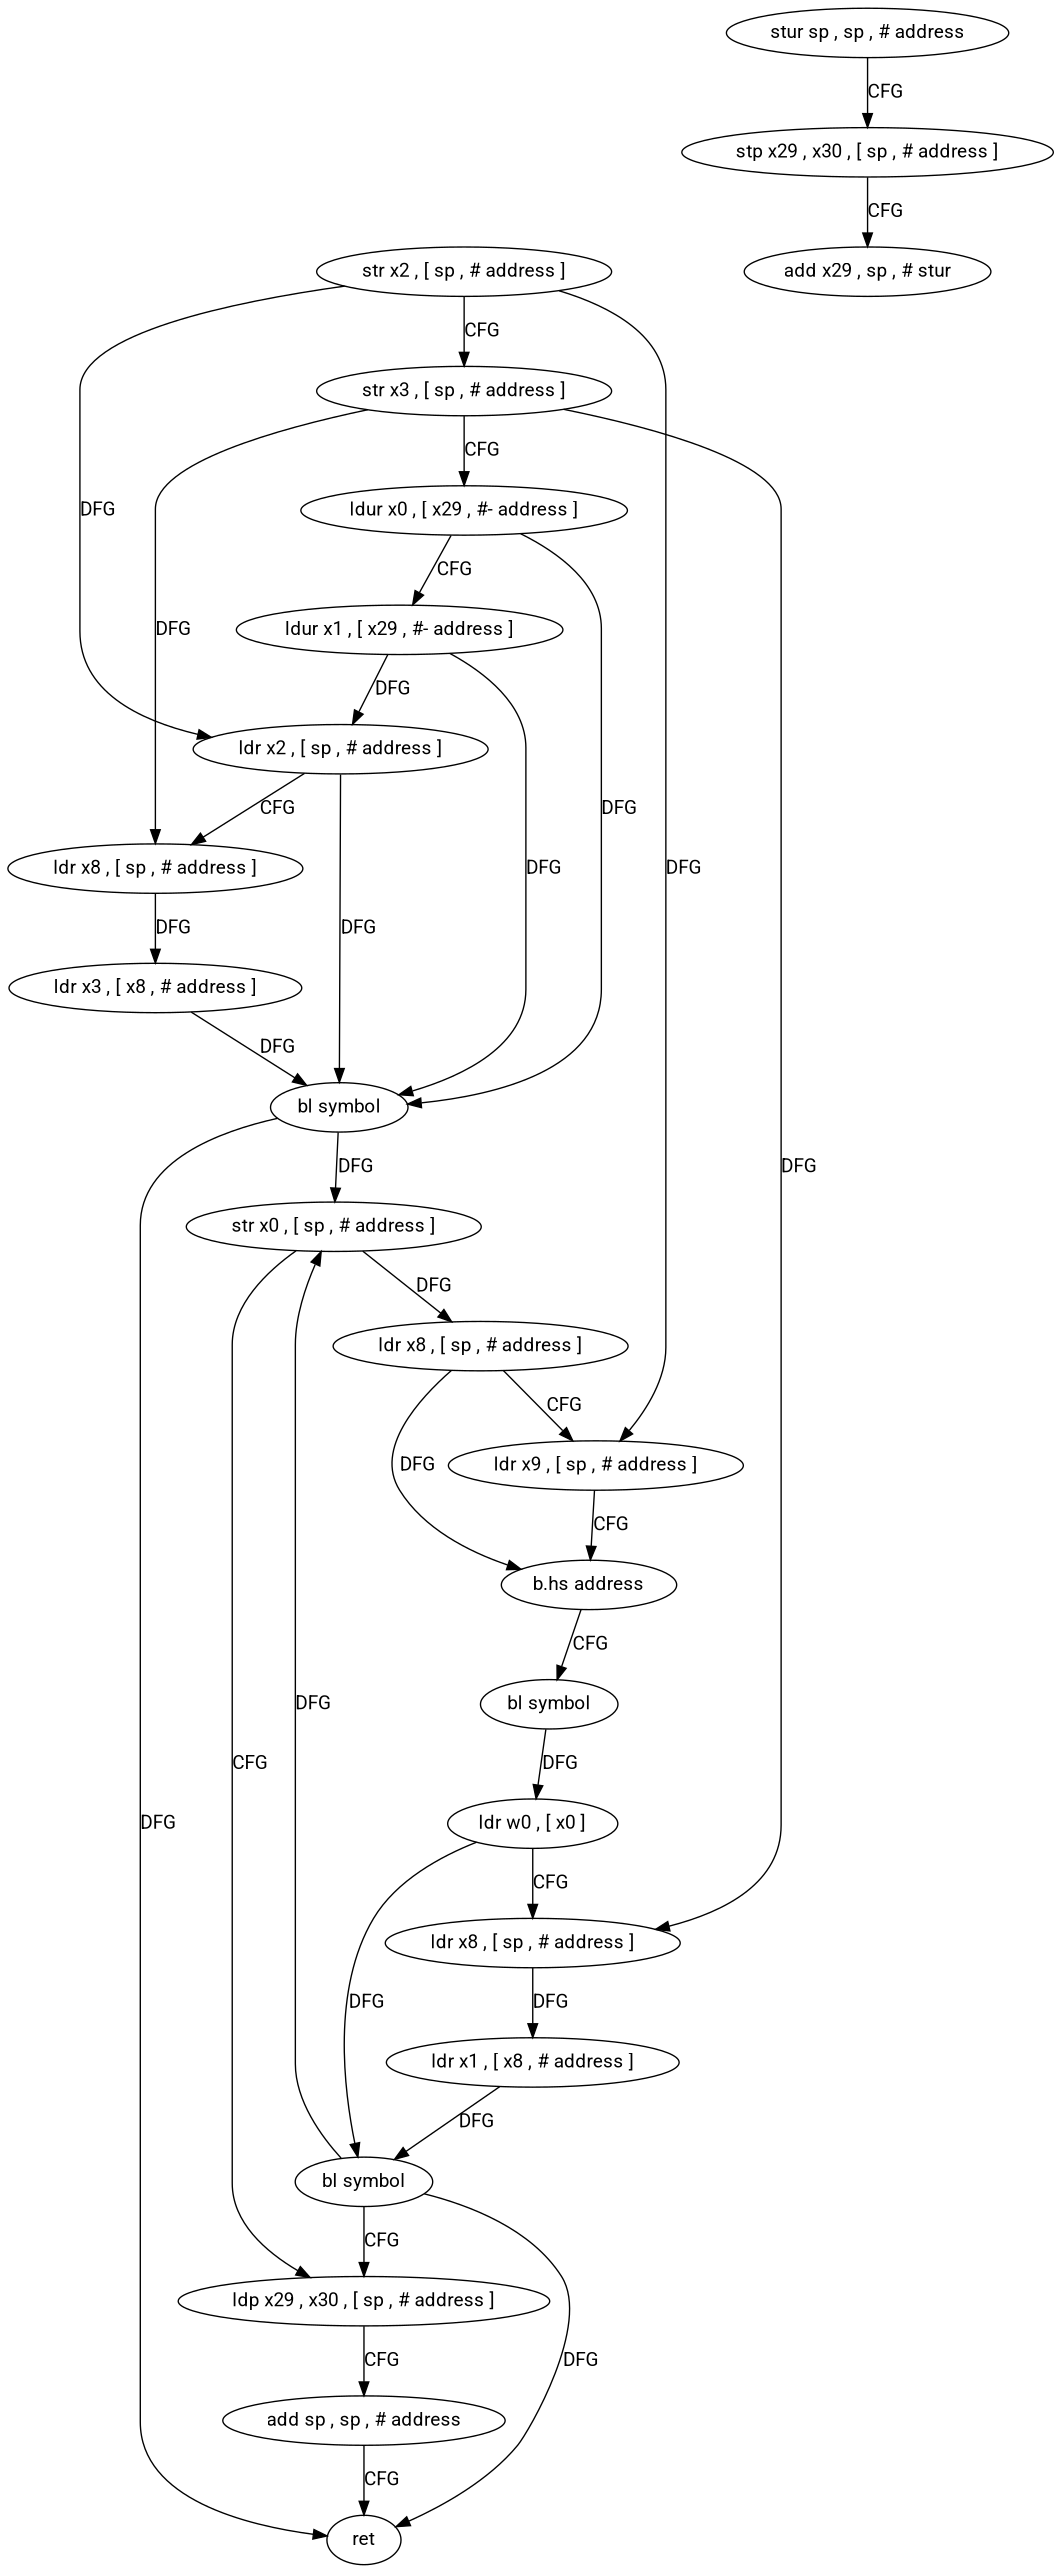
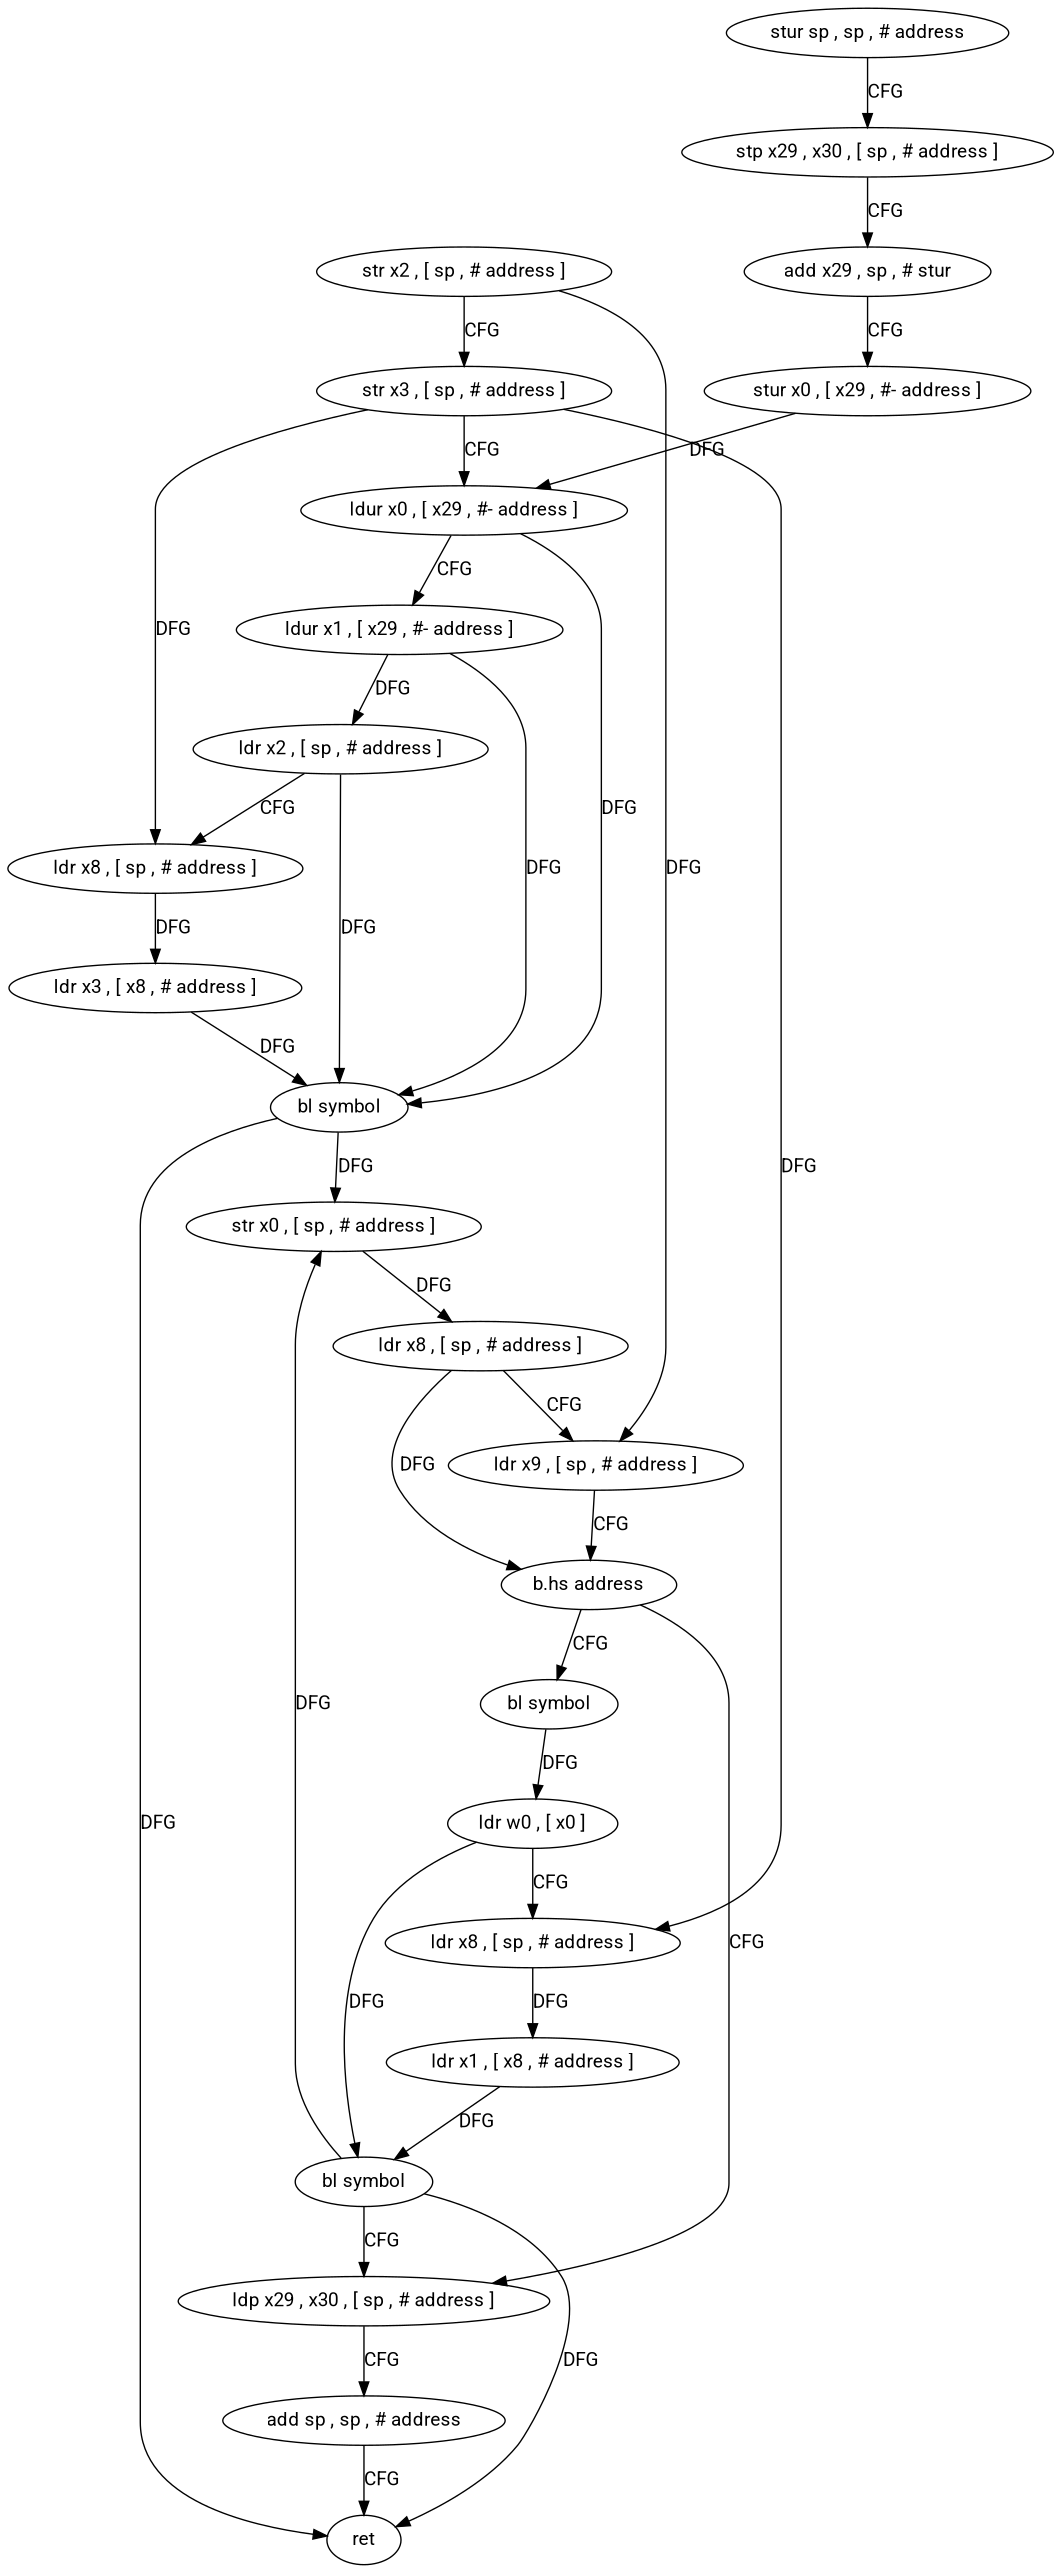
node "stur x0 , [ x29 , #- address ]": added
edge "str x2 , [ sp , # address ]" -> "ldr x2 , [ sp , # address ]": removed, label "DFG"
edge "str x0 , [ sp , # address ]" -> "ldp x29 , x30 , [ sp , # address ]": now "b.hs address" -> "ldp x29 , x30 , [ sp , # address ]"
